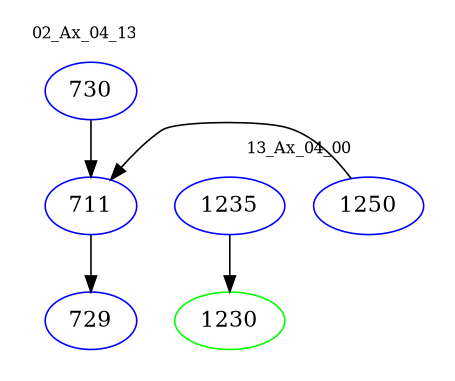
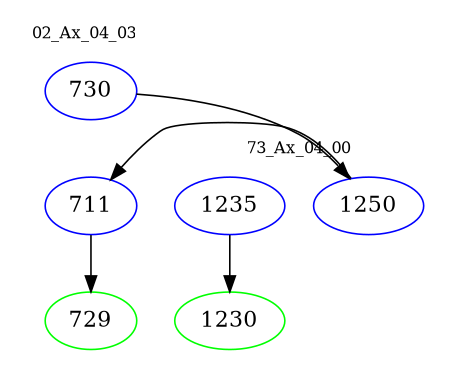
cluster "02_Ax_04_13": label "02_Ax_04_13" -> "02_Ax_04_03"
edge "730" -> "711": now "730" -> "1250"
cluster "13_Ax_04_00": label "13_Ax_04_00" -> "73_Ax_04_00"
node "729": color blue -> green
